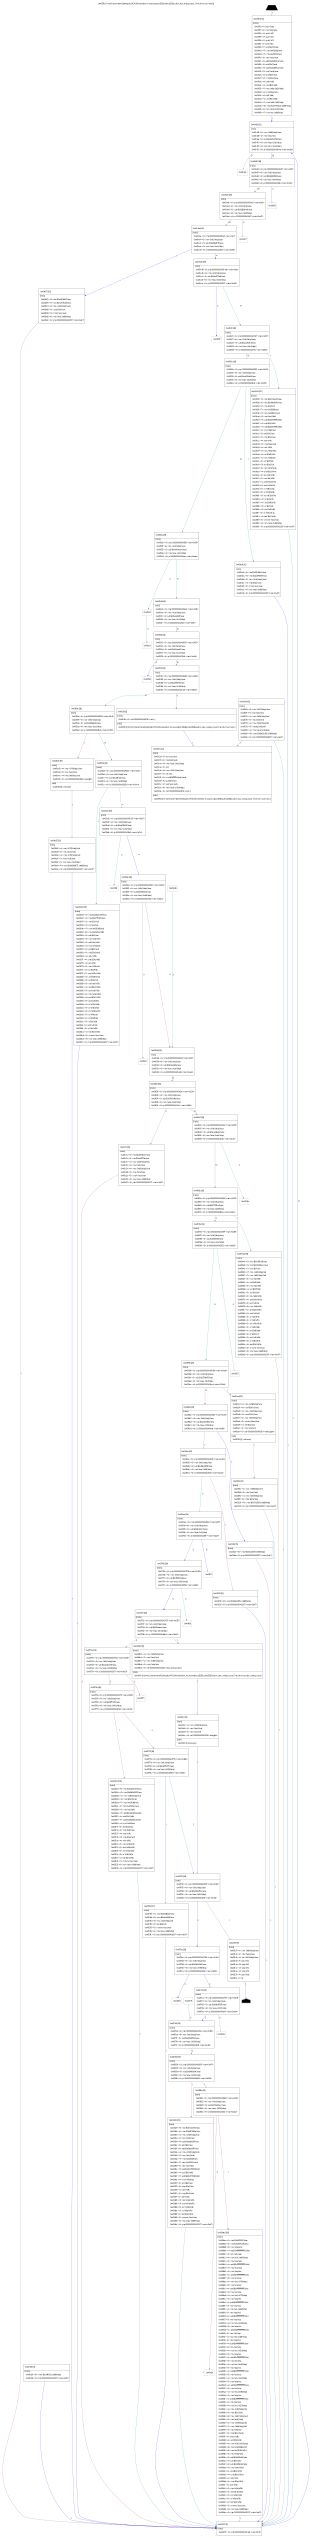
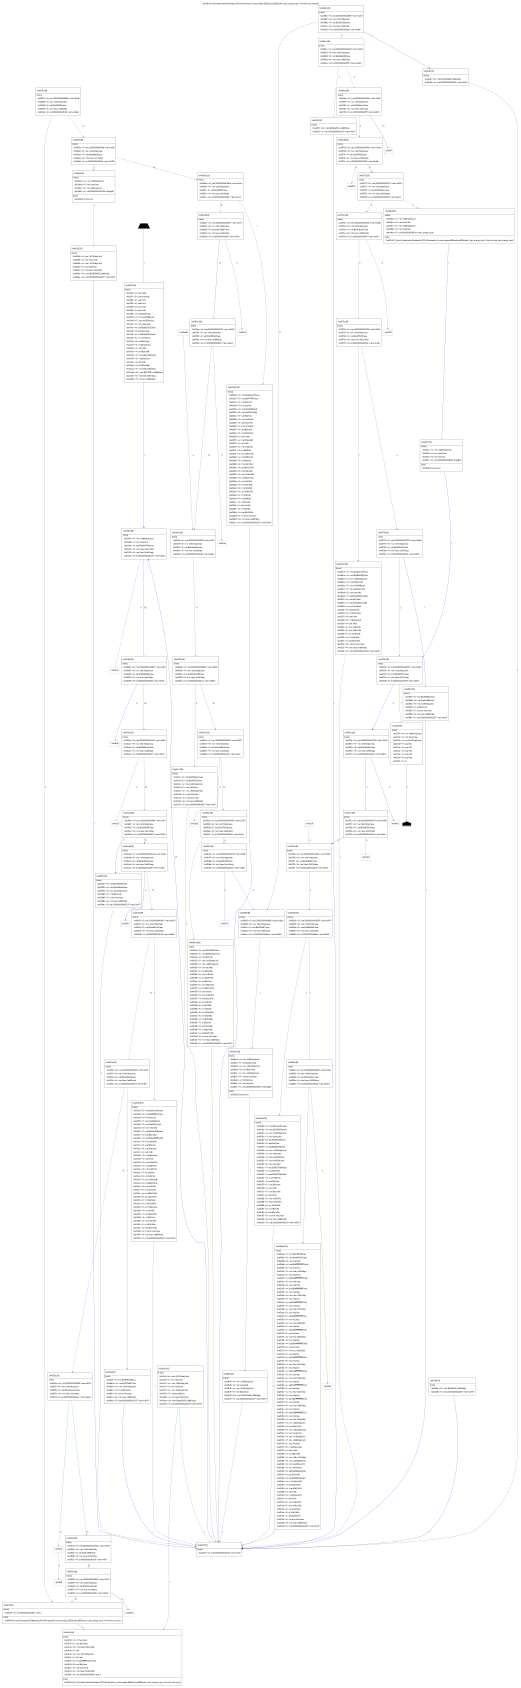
edge "0x401562 [28]" -> "0x40157e [28]": now "0x401562 [28]" -> "0x401c38 [5]"
edge "0x401696 [28]" -> "0x4016b2 [28]": reversed
